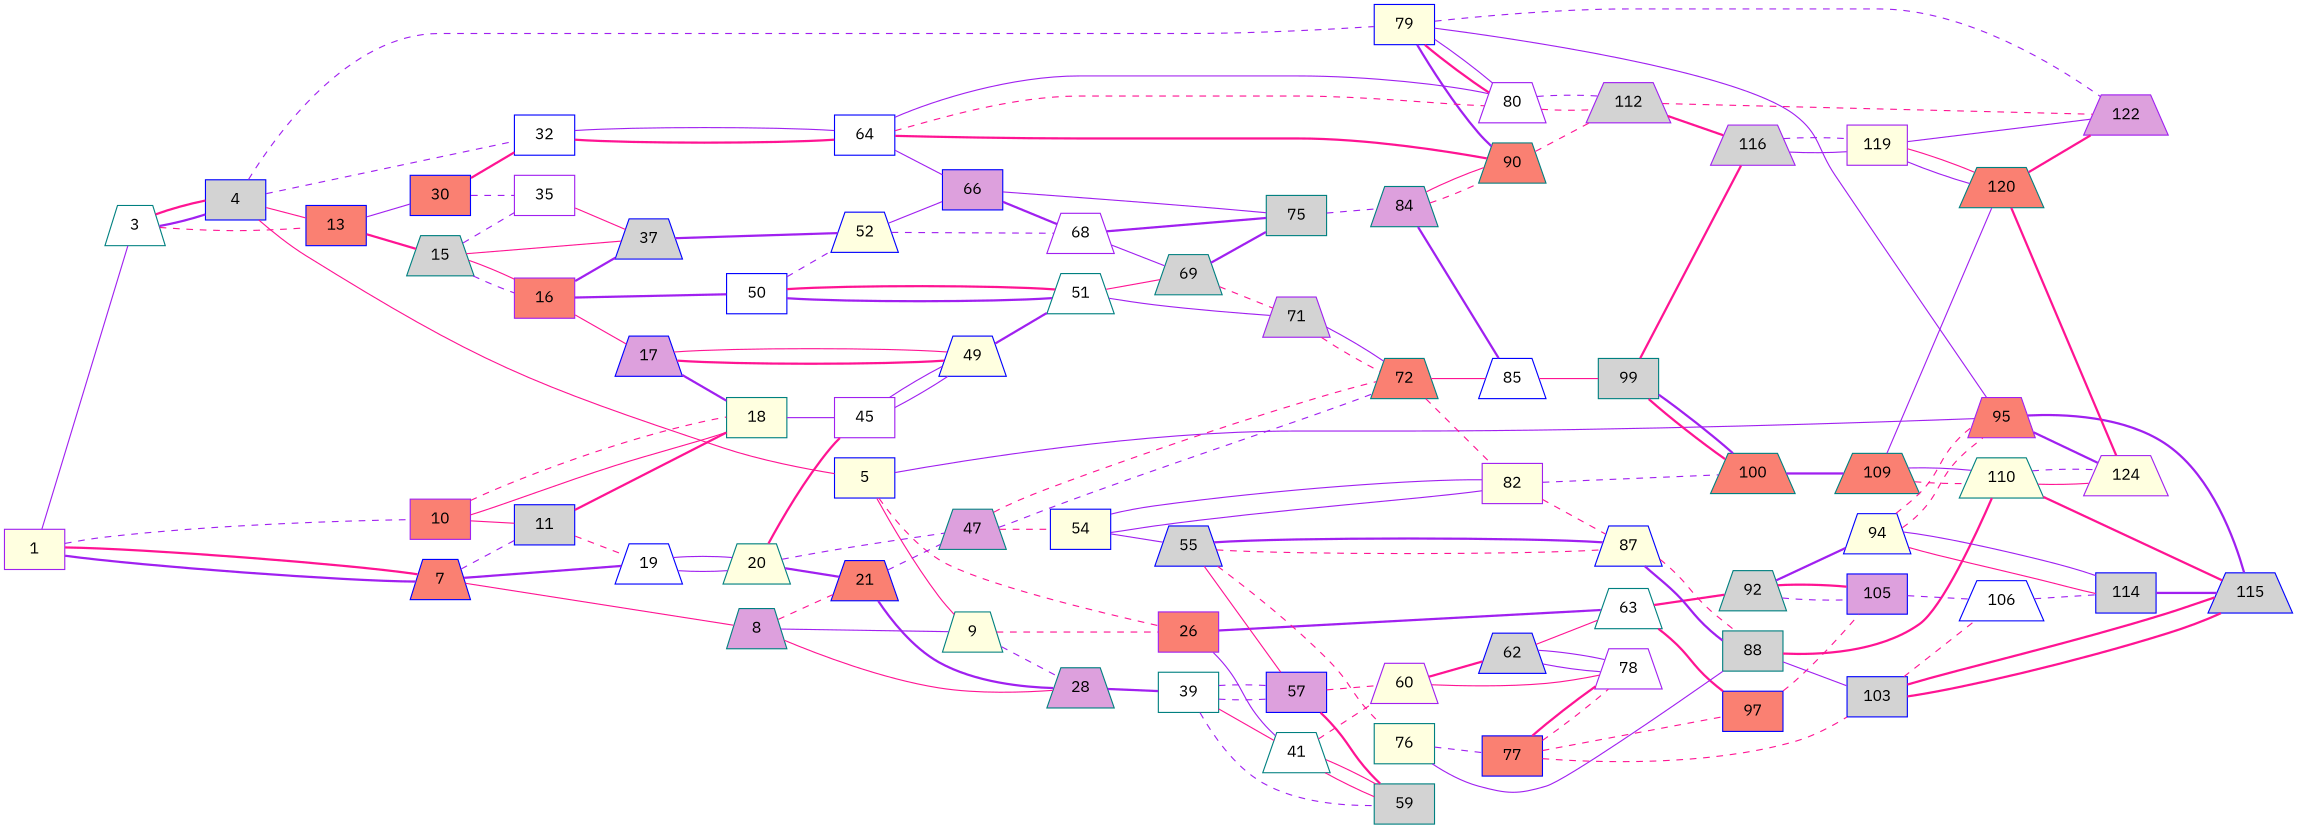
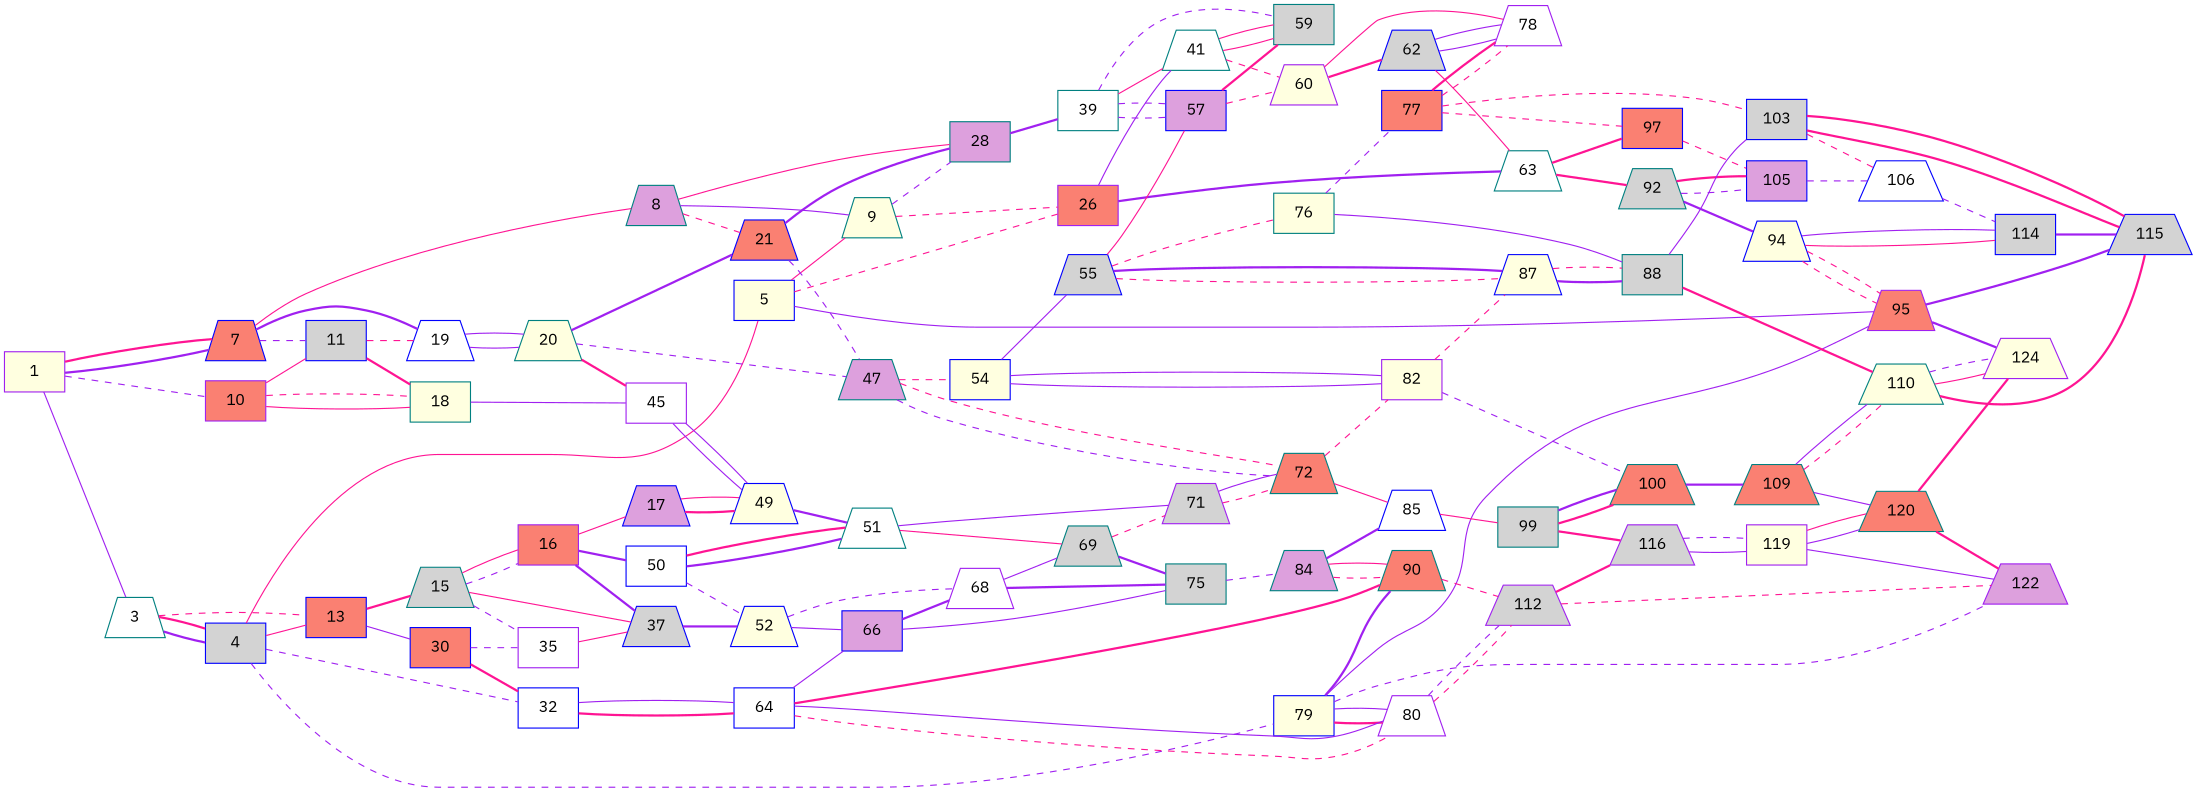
edge "17" -- "18": removed
node "28": shape trapezium -> box
